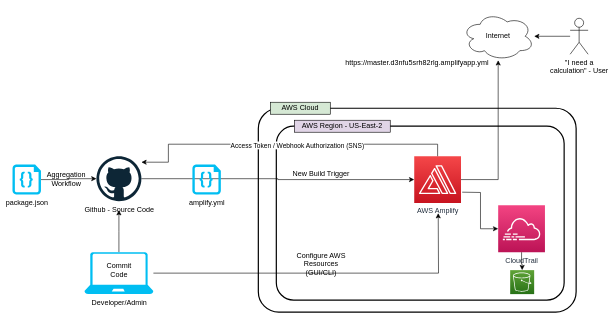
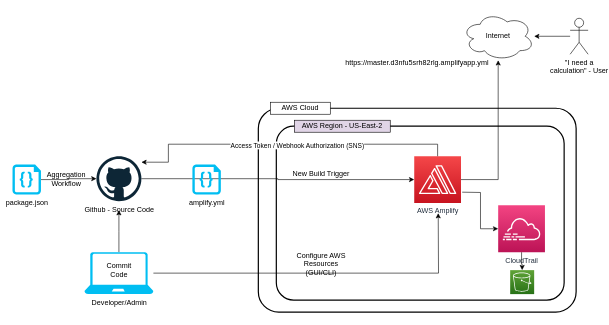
node "AWS Cloud": fillcolor #d5e8d4 -> #ffffff
